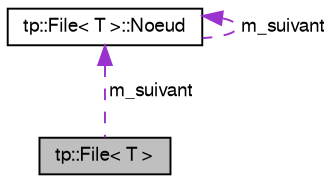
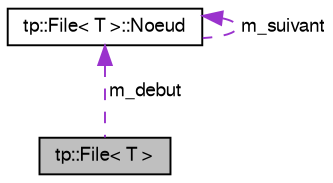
edge "tp::File< T >" -> "tp::File< T >::Noeud": label " m_suivant" -> " m_debut"
